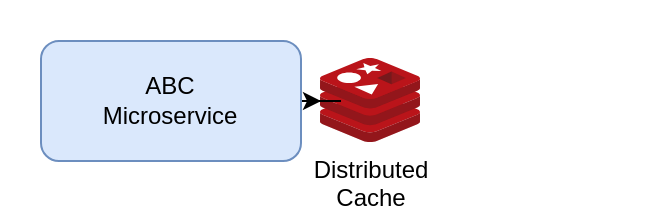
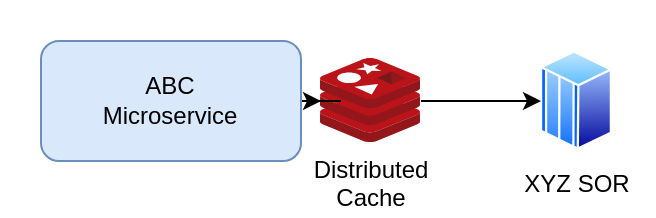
edge "Distributed Cache" -> "XYZ SOR": added
node "XYZ SOR": added
